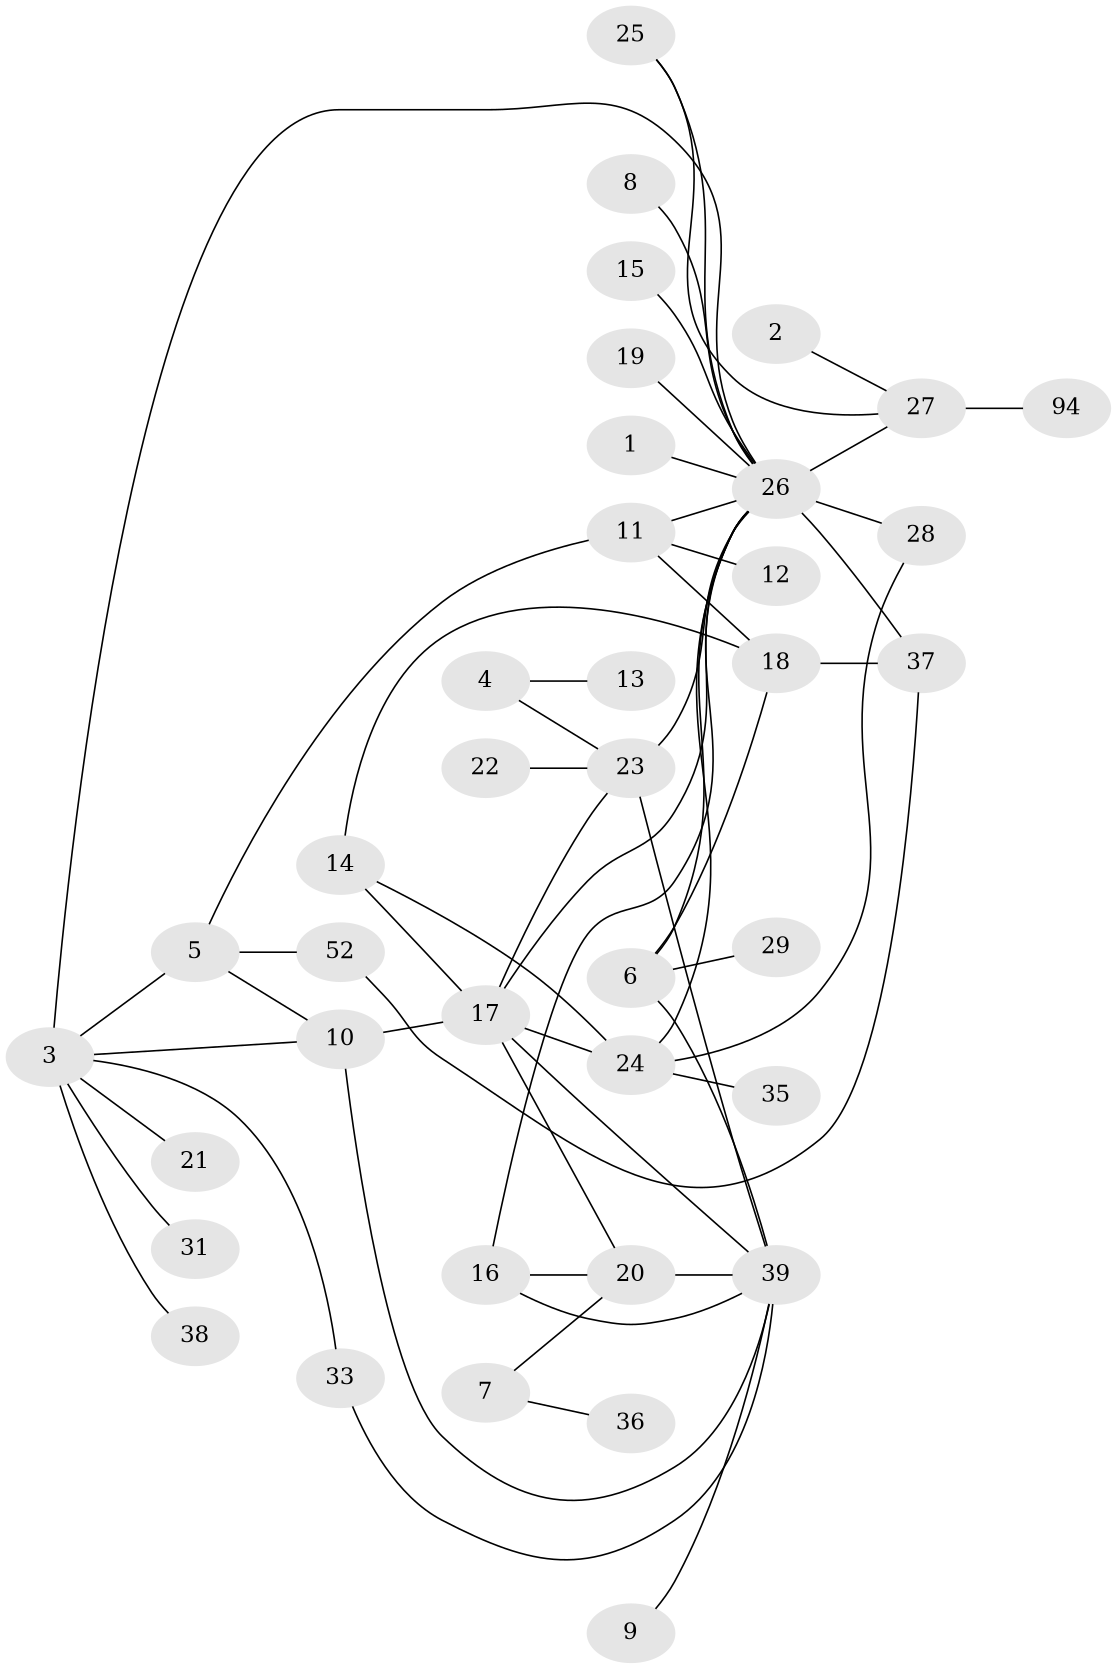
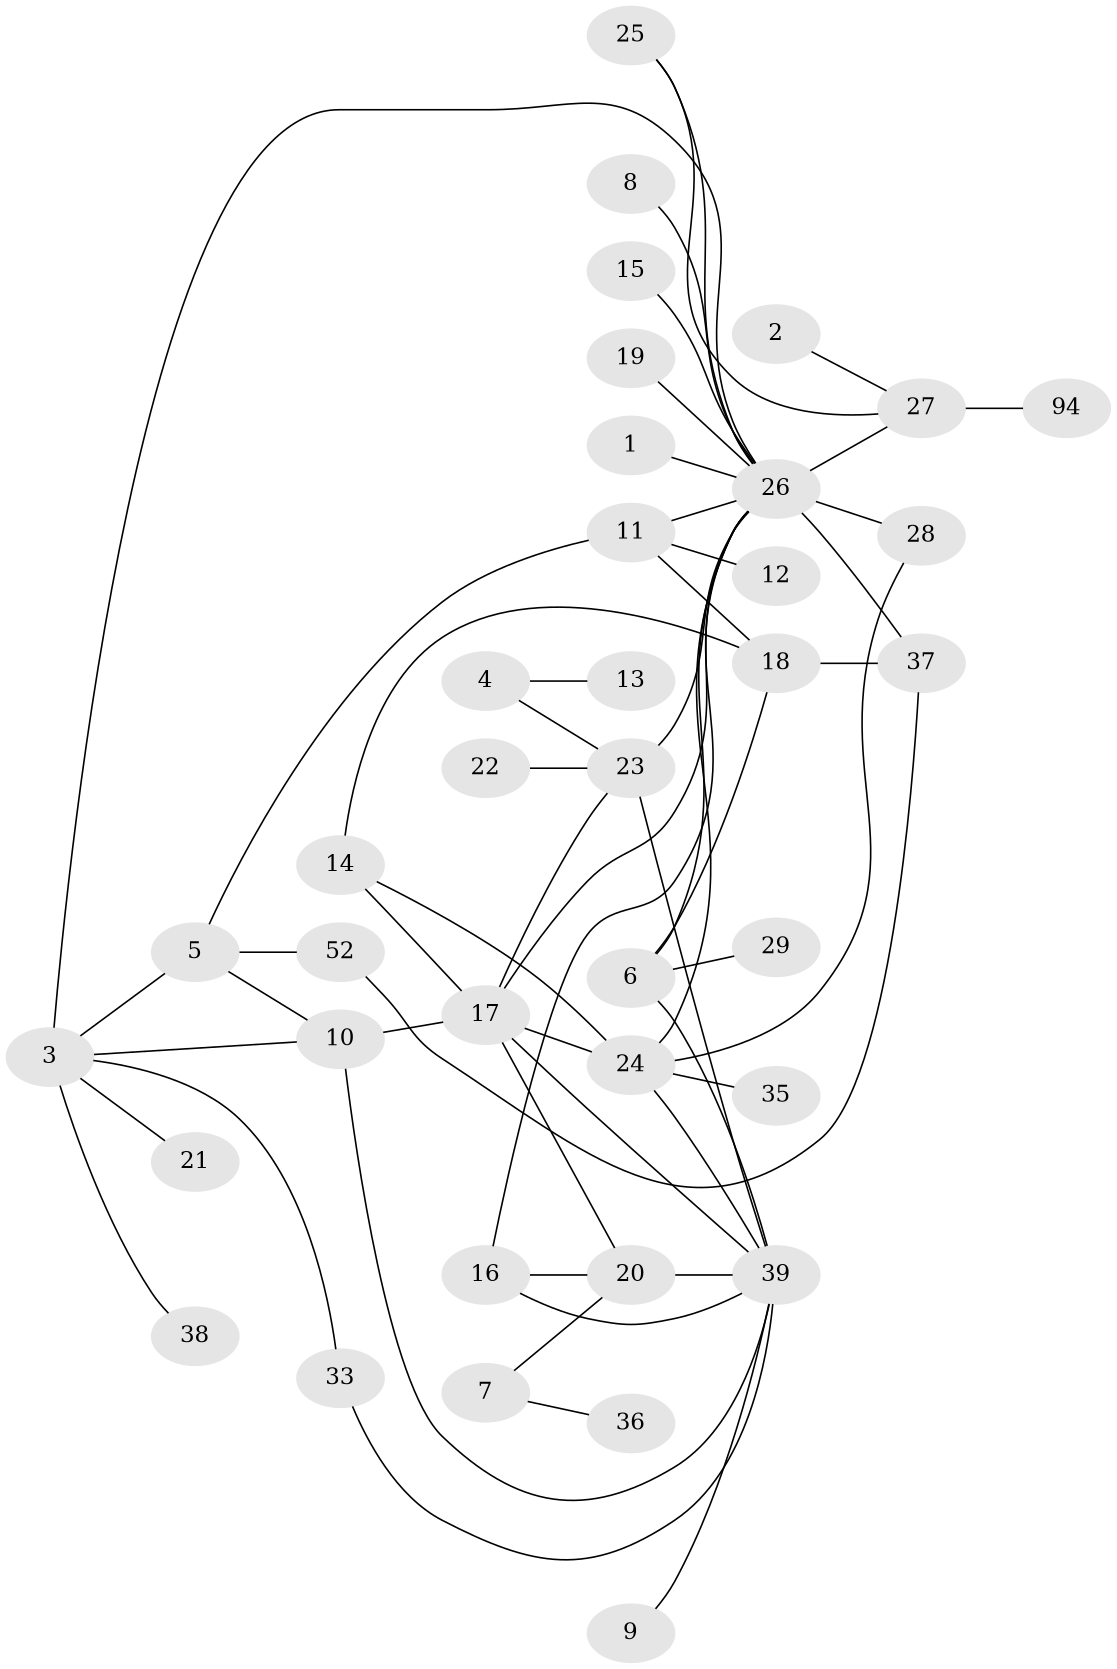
edge "24" -- "39": added
node "31": removed
